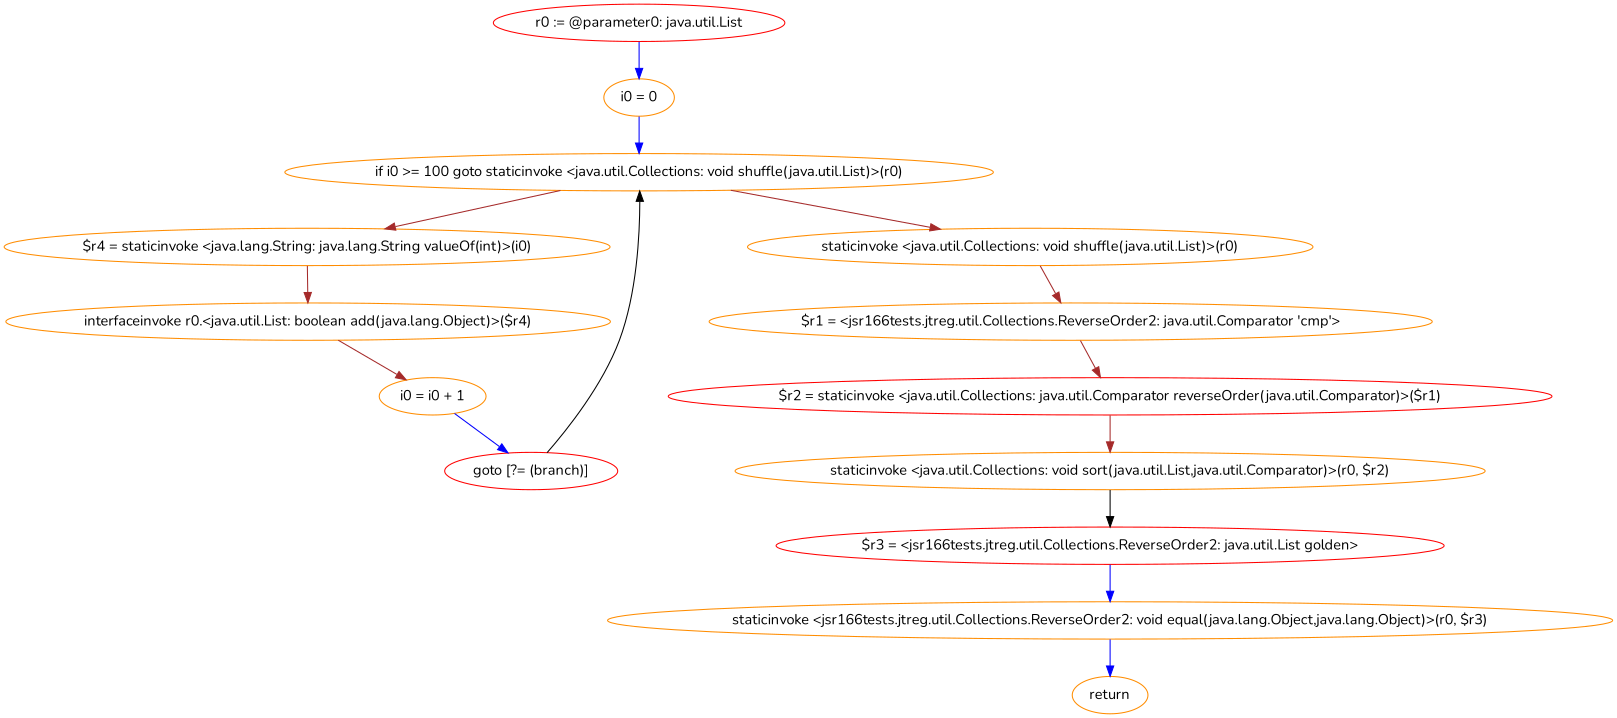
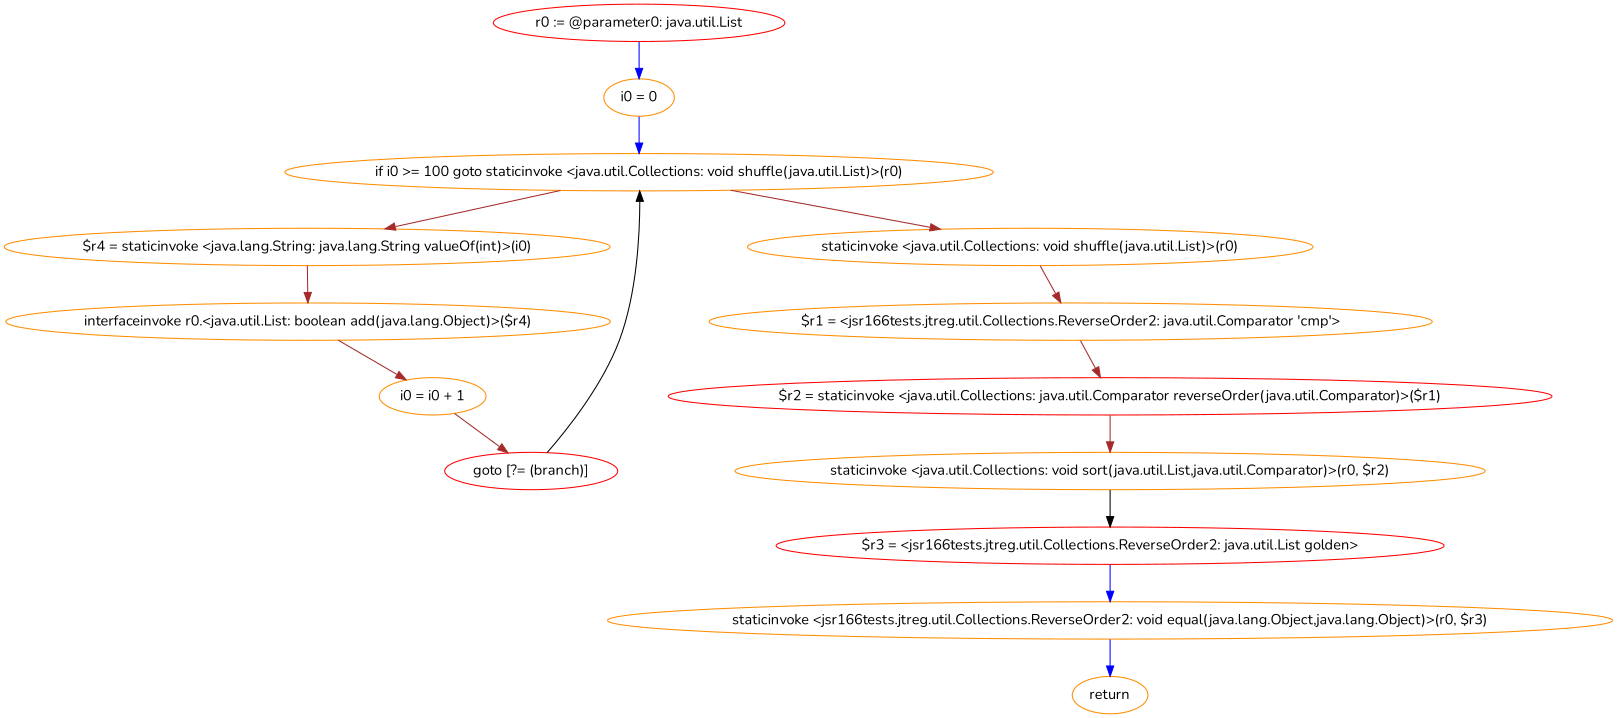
edge "i0 = i0 + 1" -> "goto [?= (branch)]": color blue -> brown
